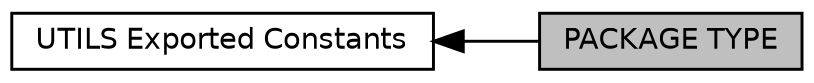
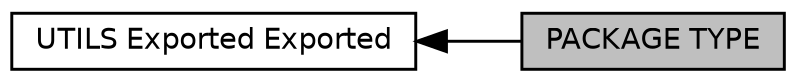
node "UTILS Exported Constants": label "UTILS Exported Constants" -> "UTILS Exported Exported"
